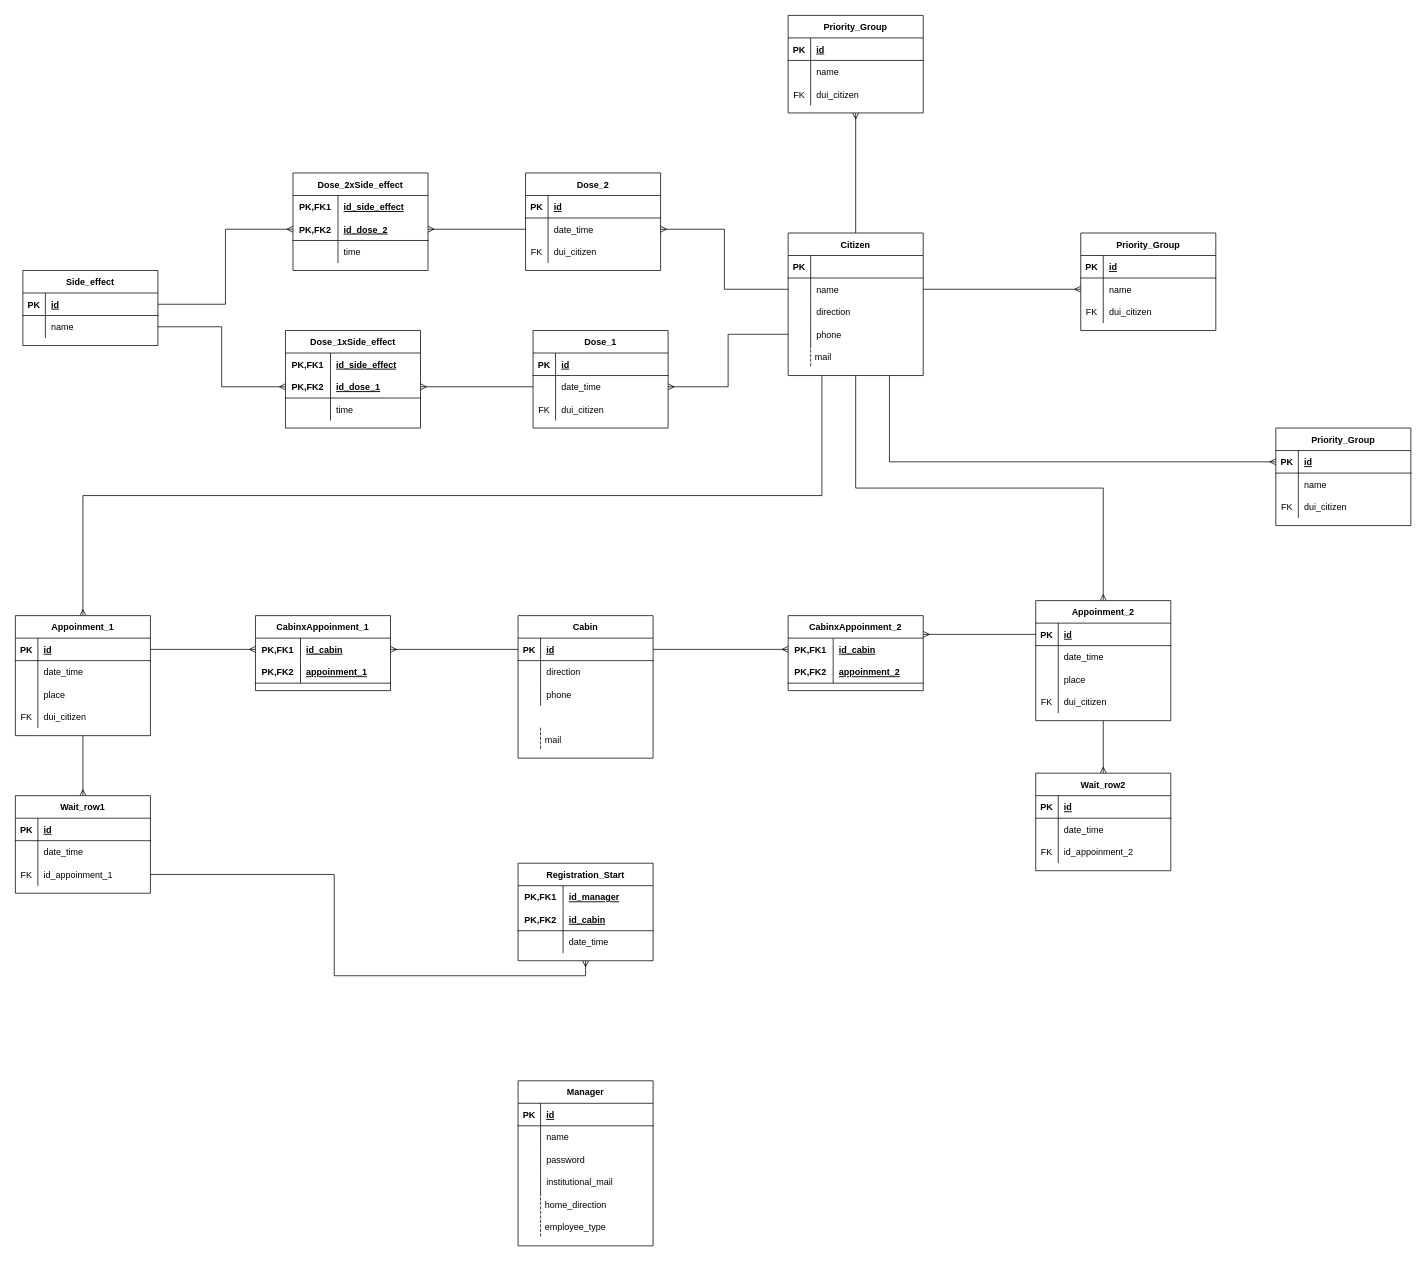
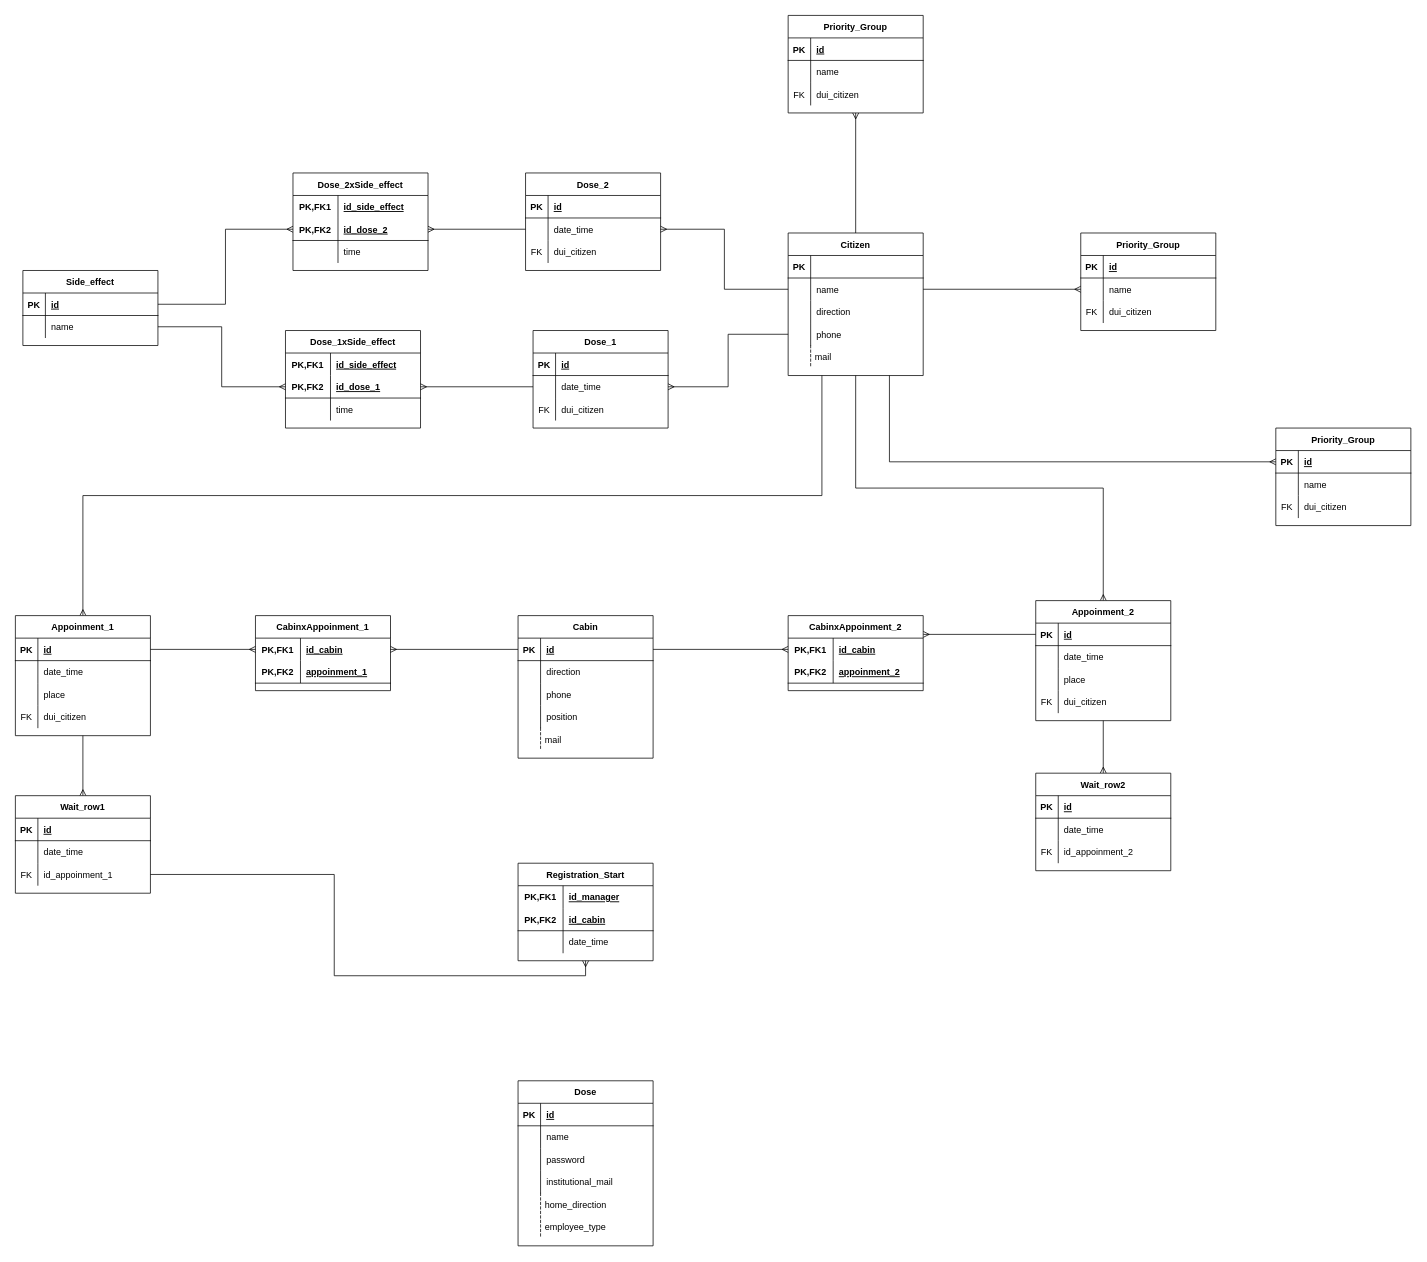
node "position": added
node "Manager": label "Manager" -> "Dose"
